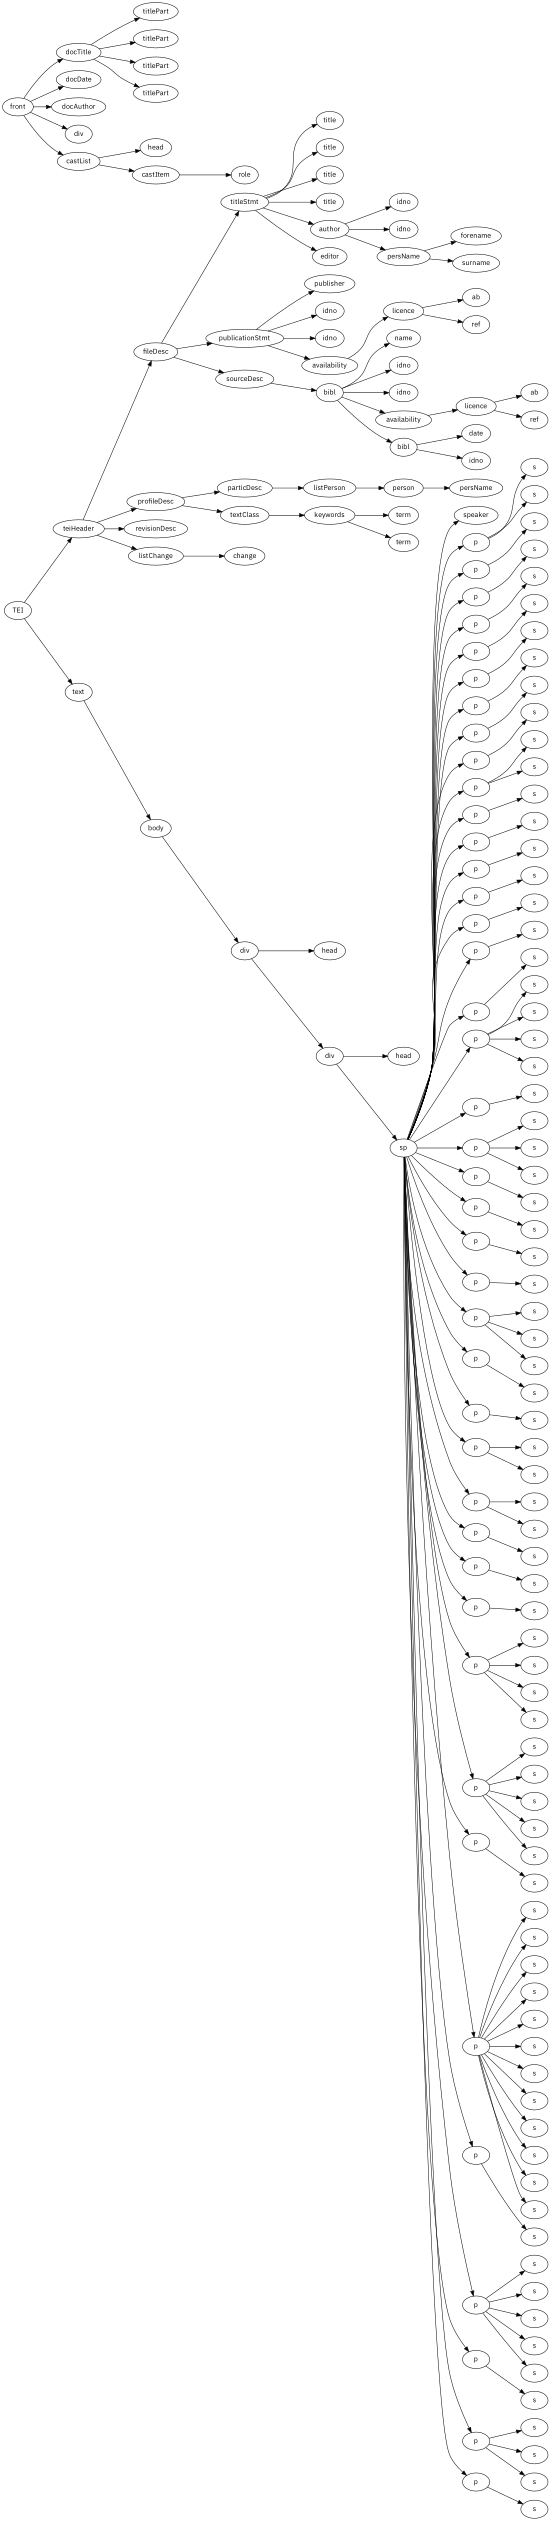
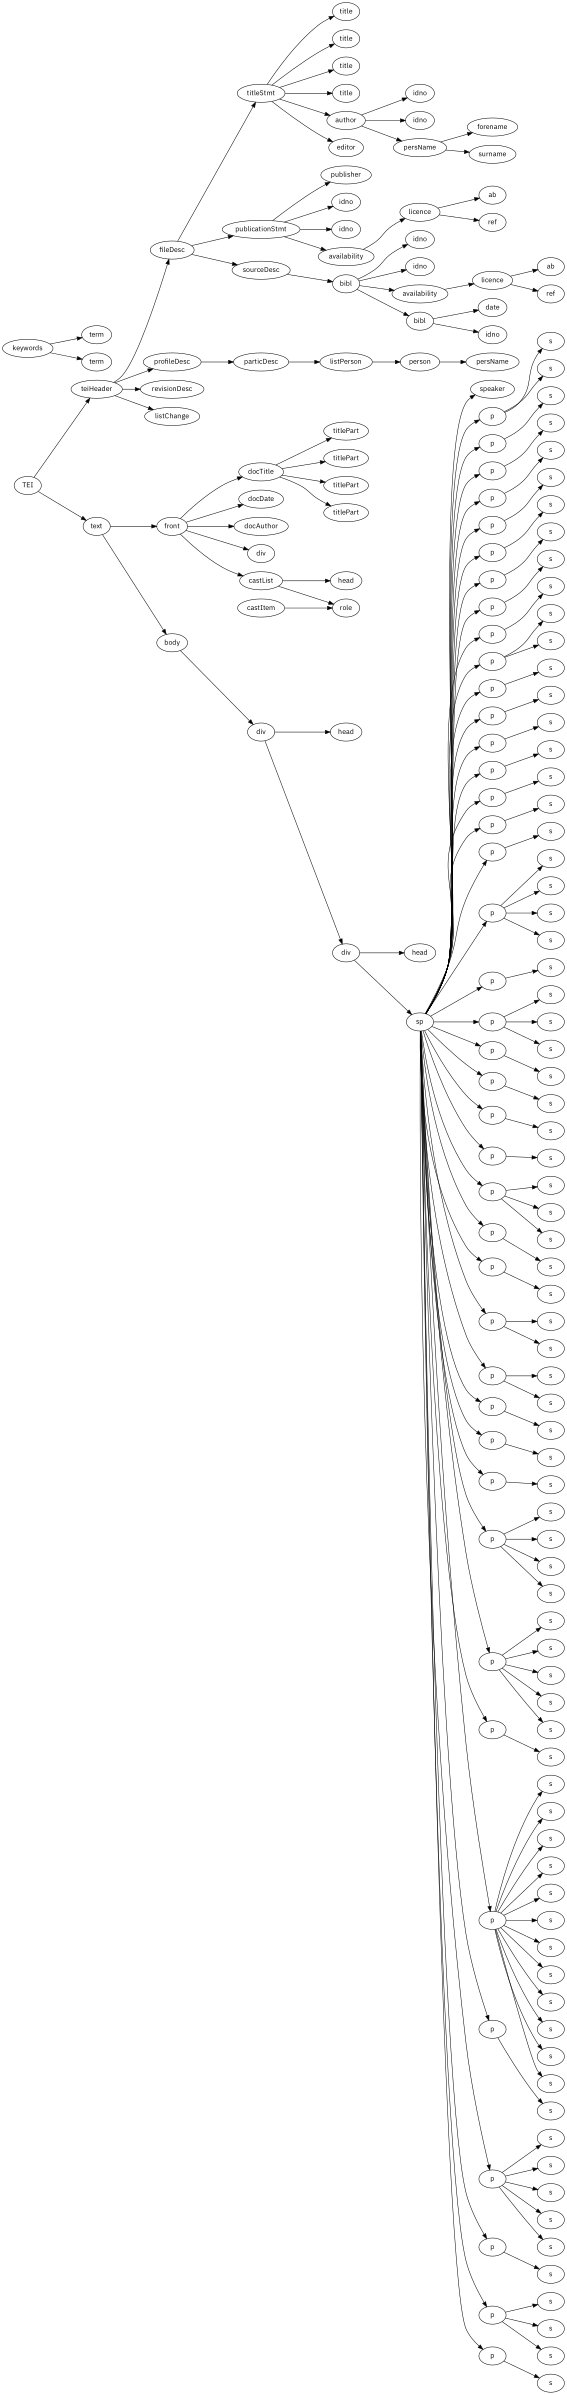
edge "castList" -> "castItem": now "castList" -> "role"
node "name": removed
node "textClass": removed
edge "text" -> "front": added
node "change": removed
